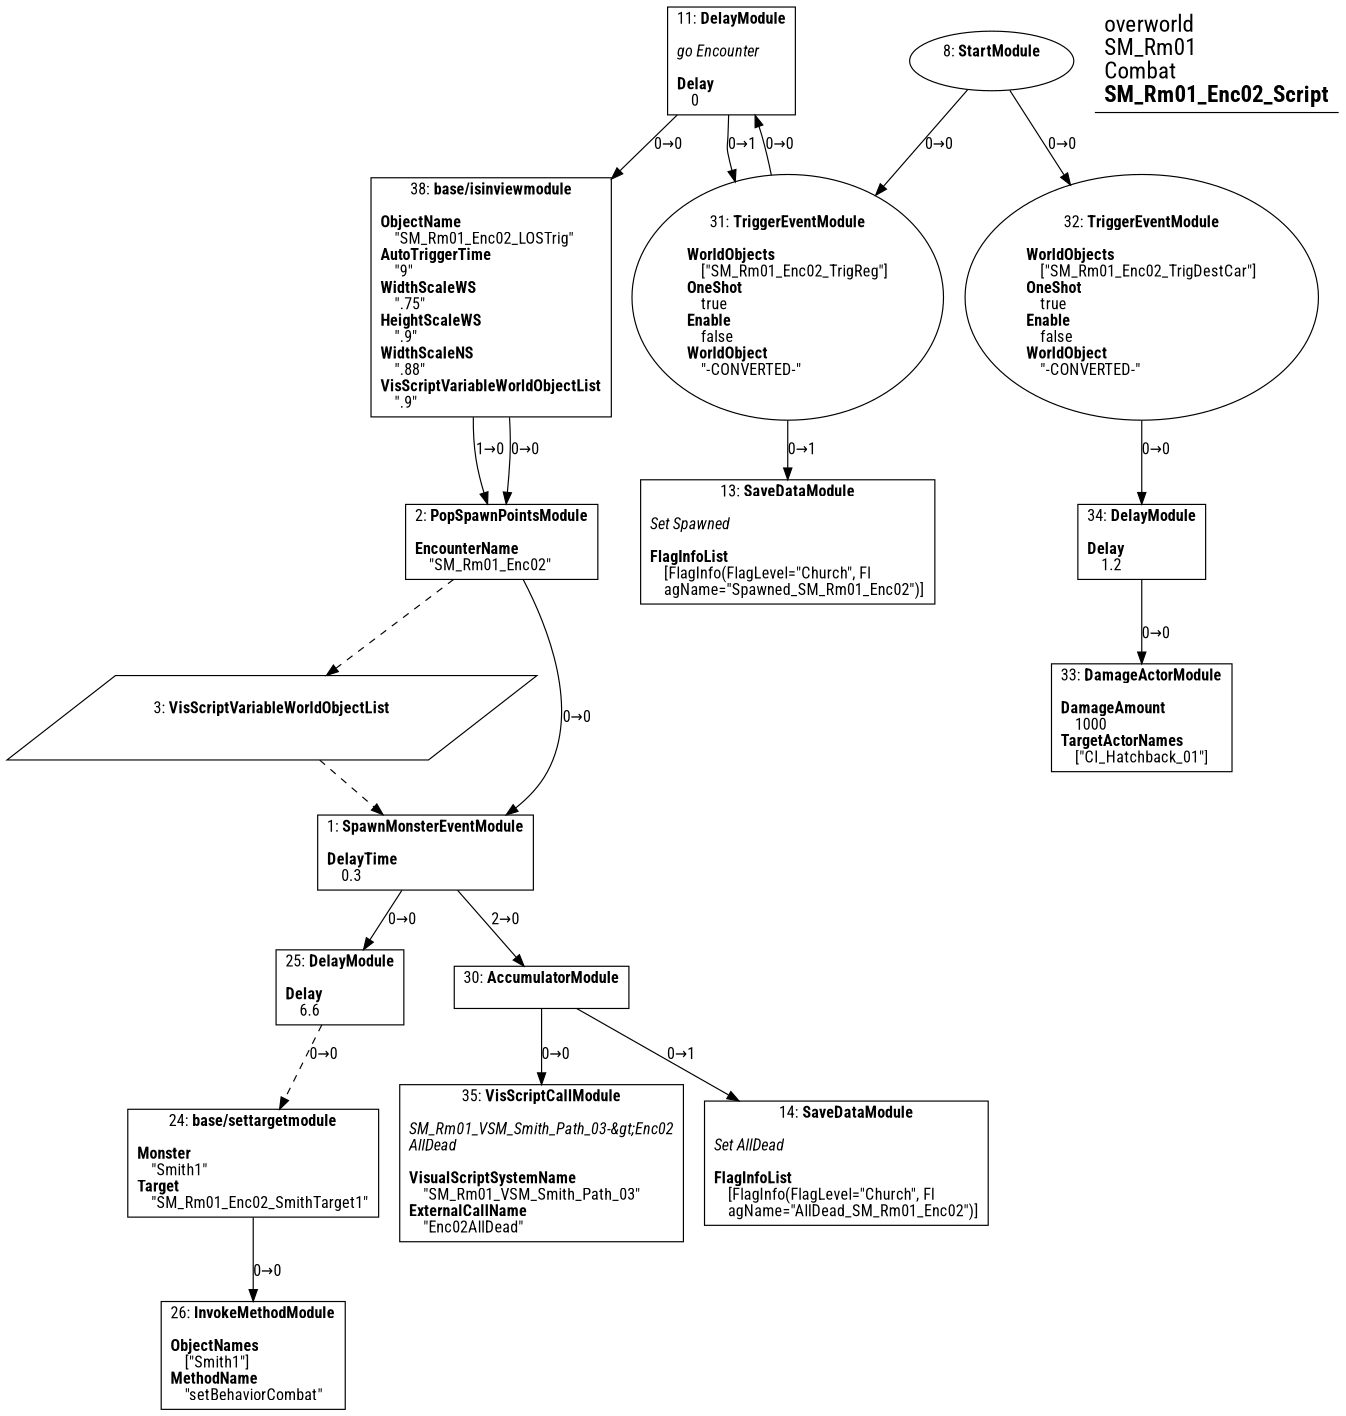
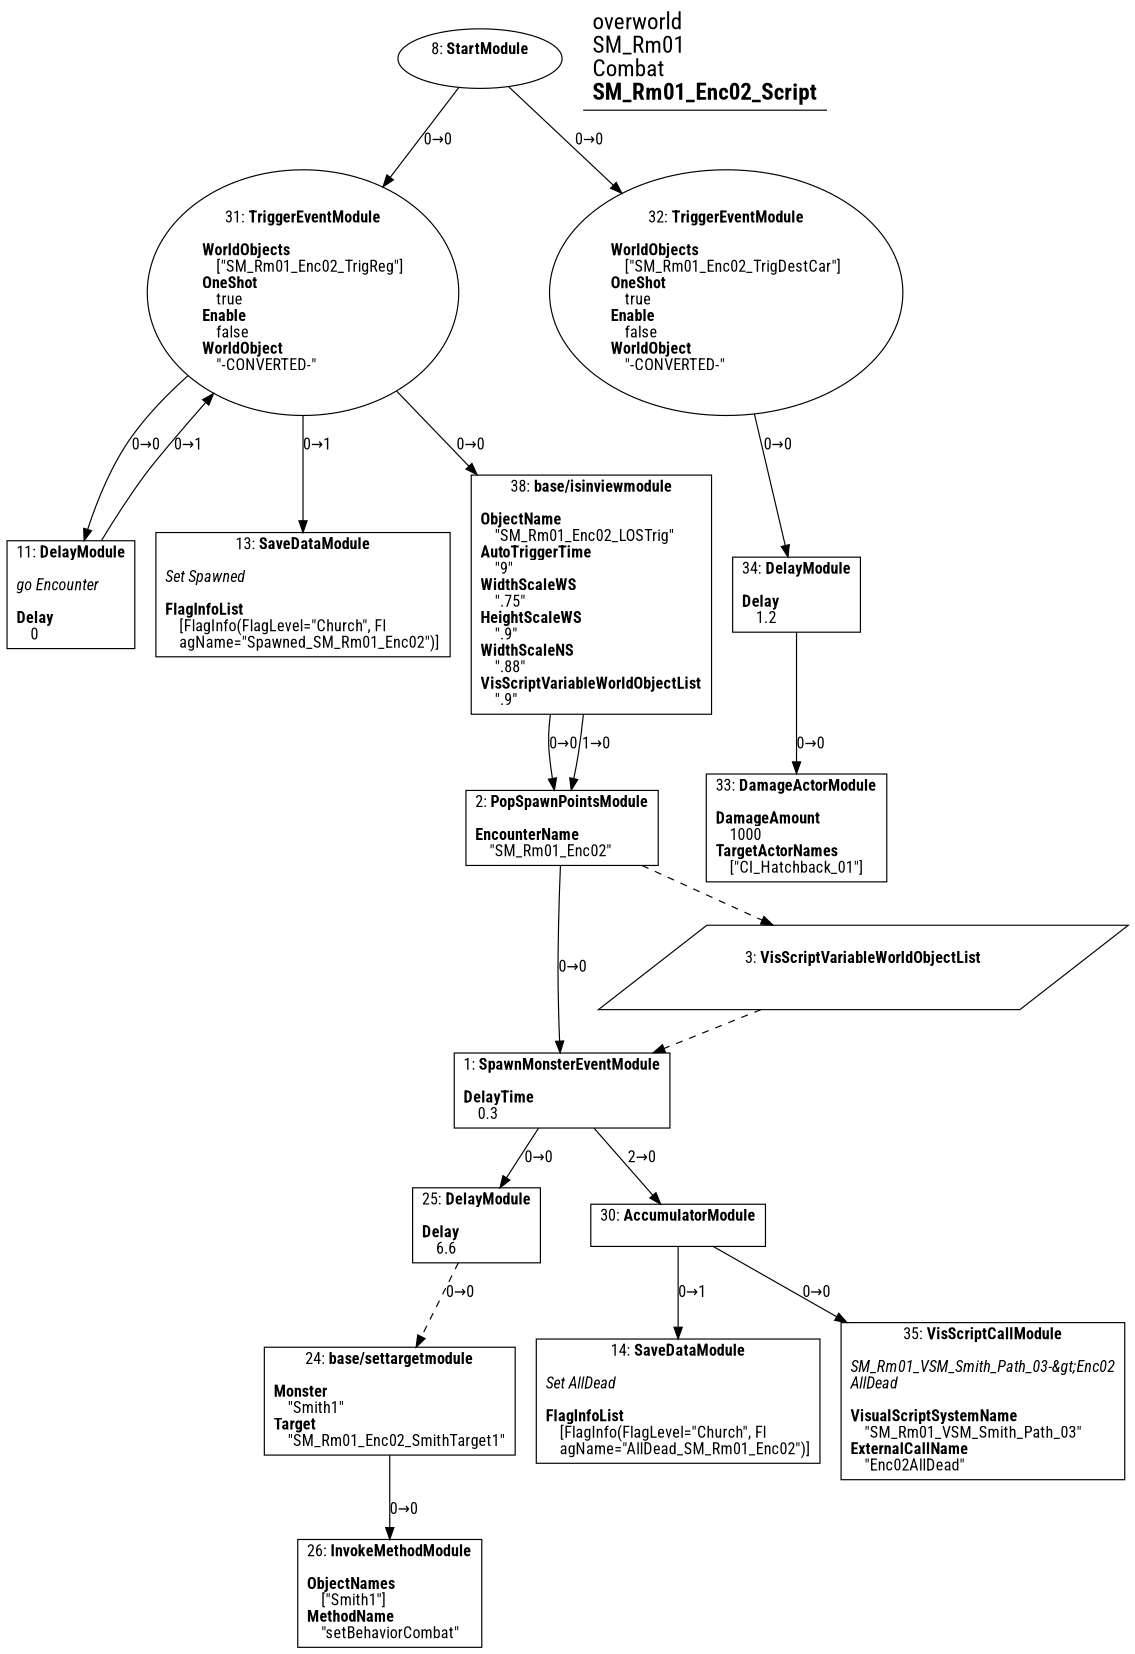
edge "11:" -> "38:": now "31:" -> "38:"
